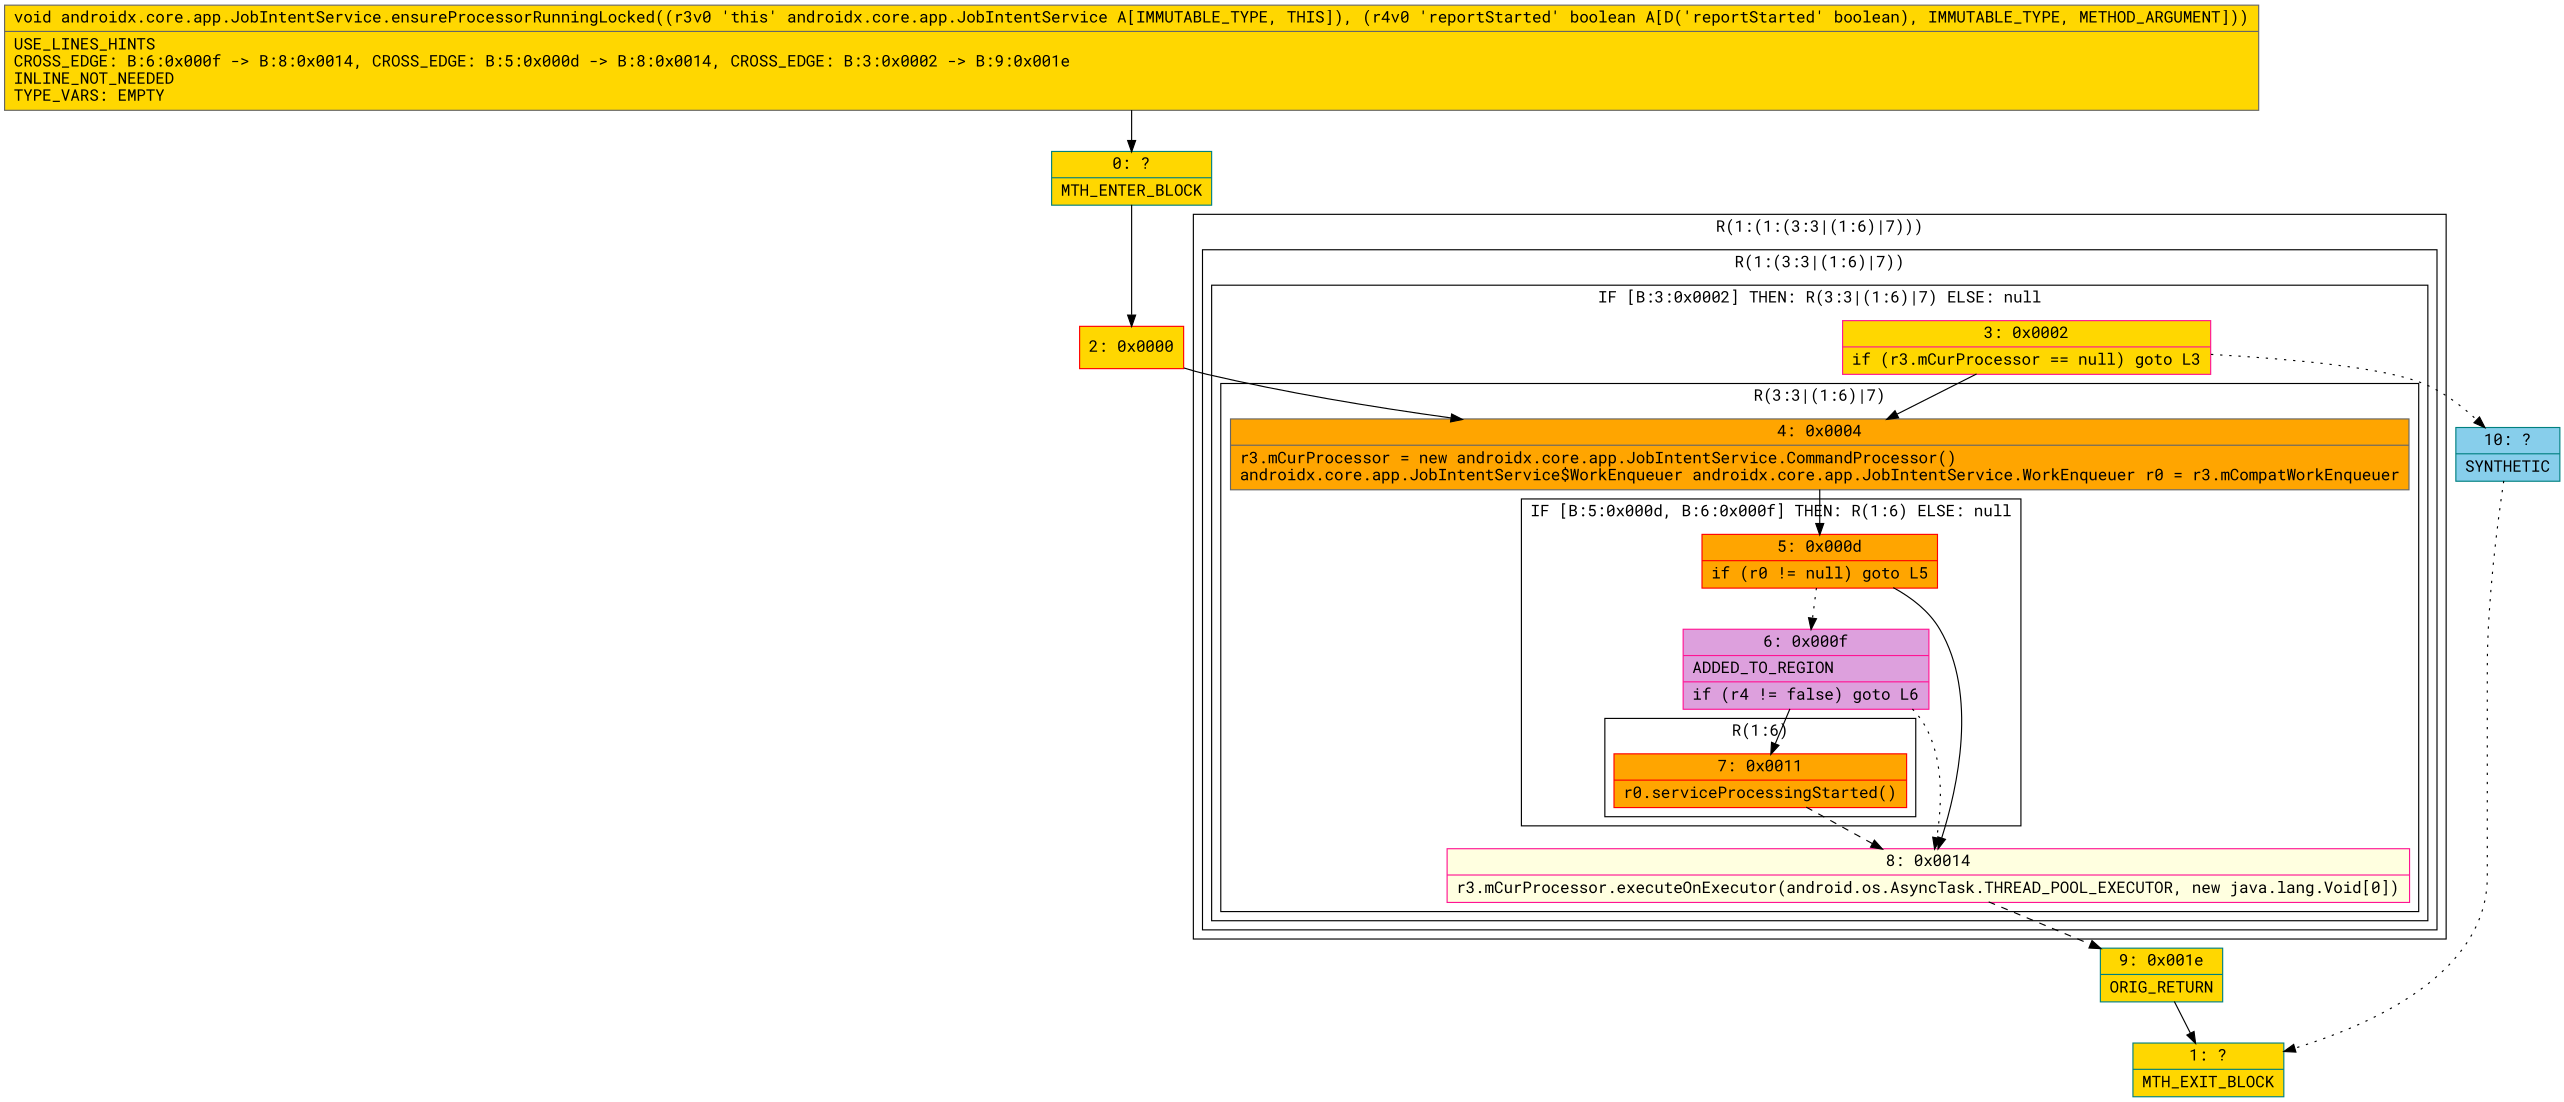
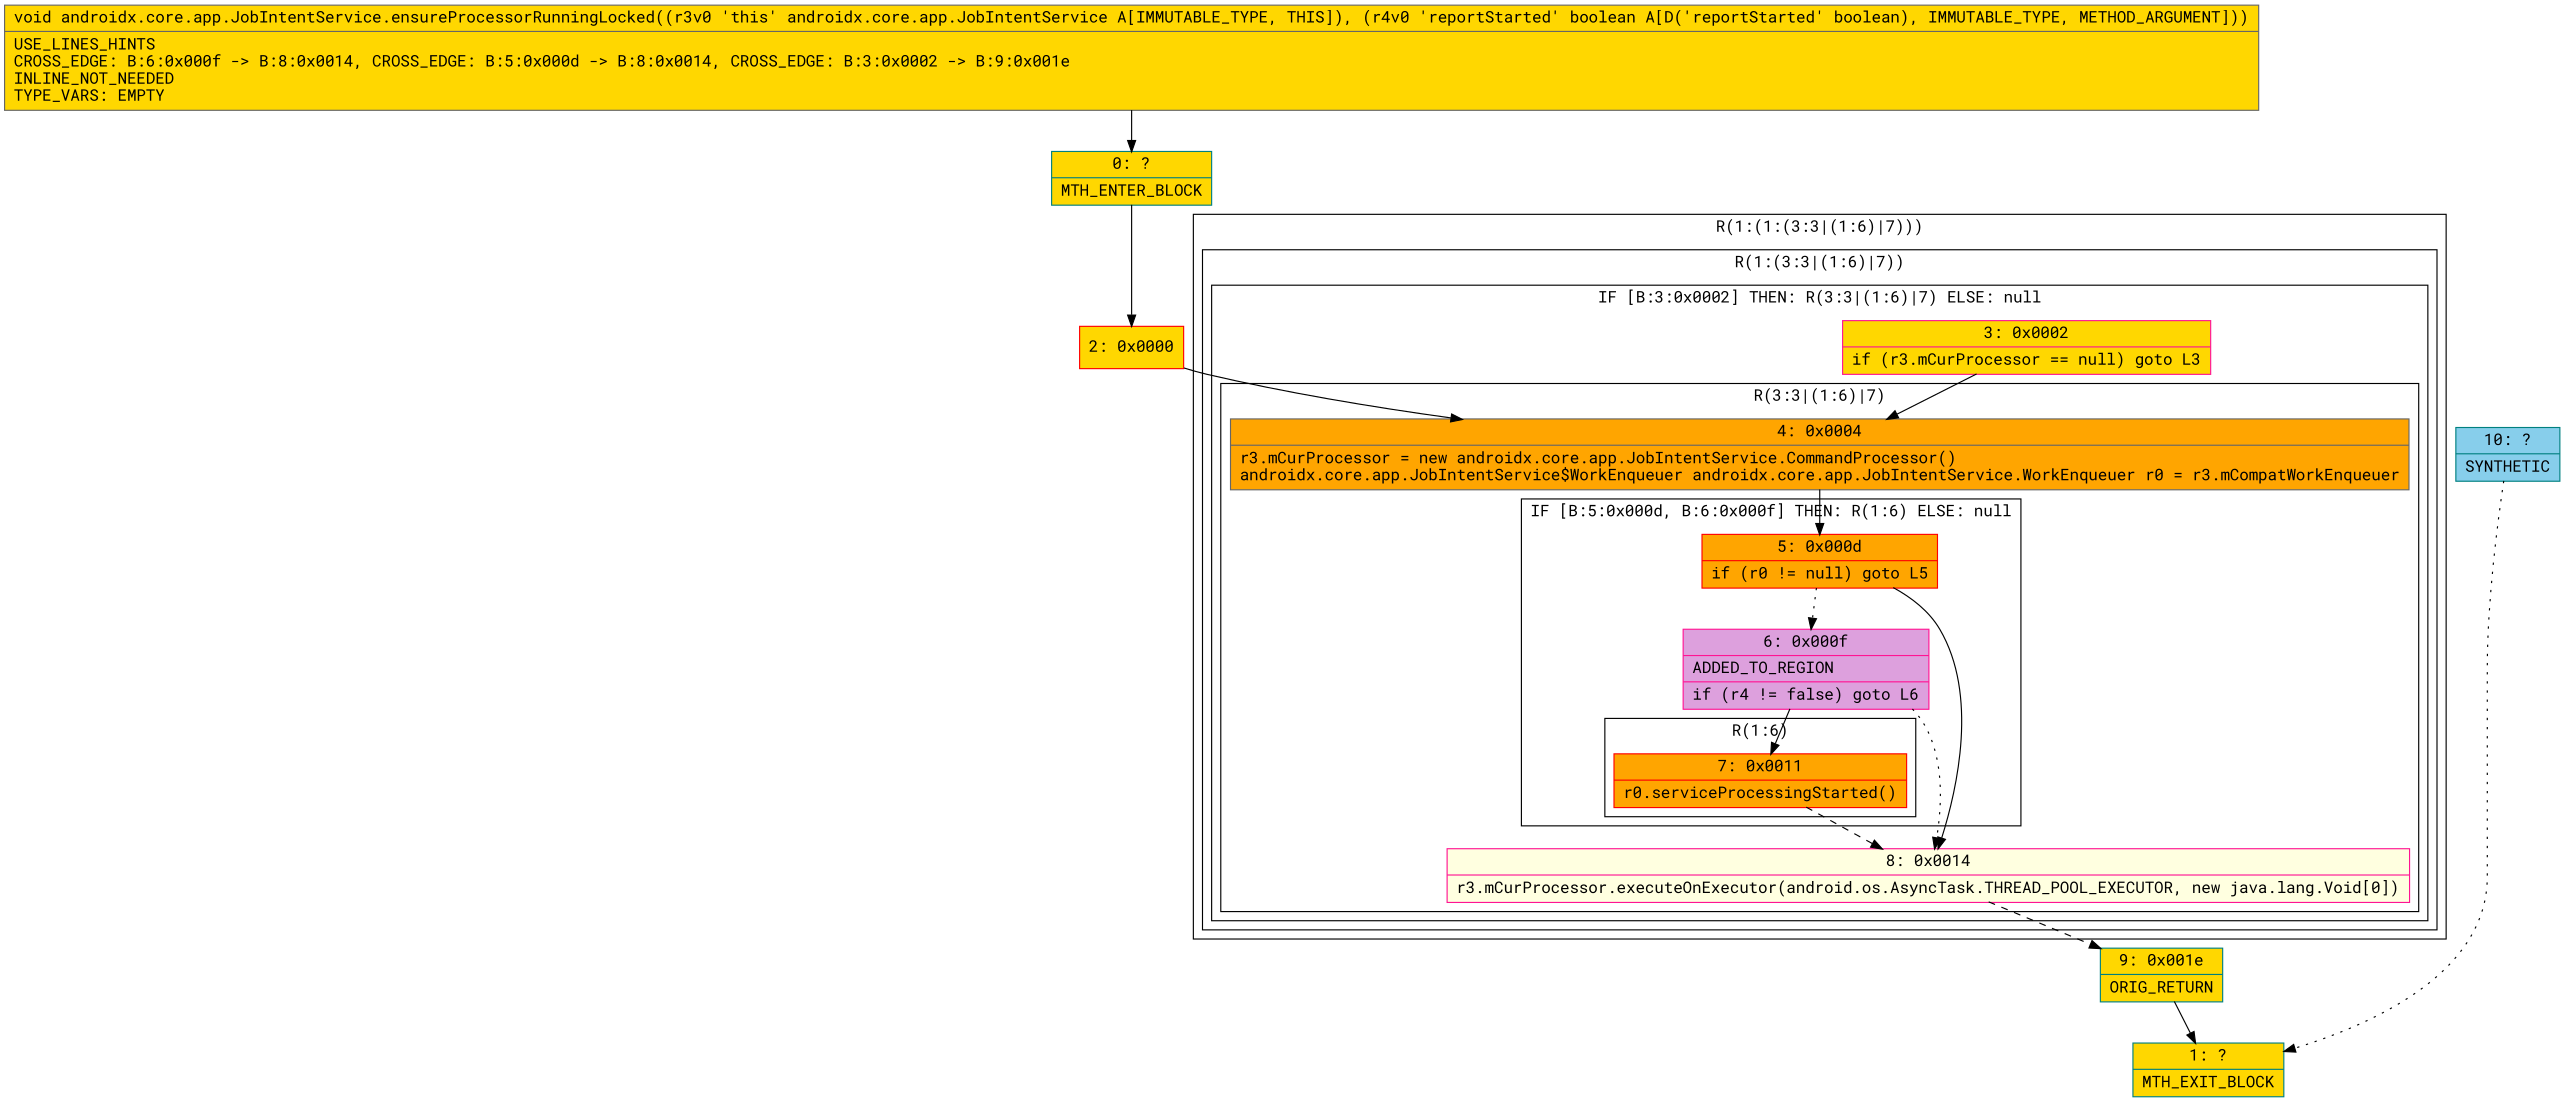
edge "3: 0x0002" -> "10: ?": removed
